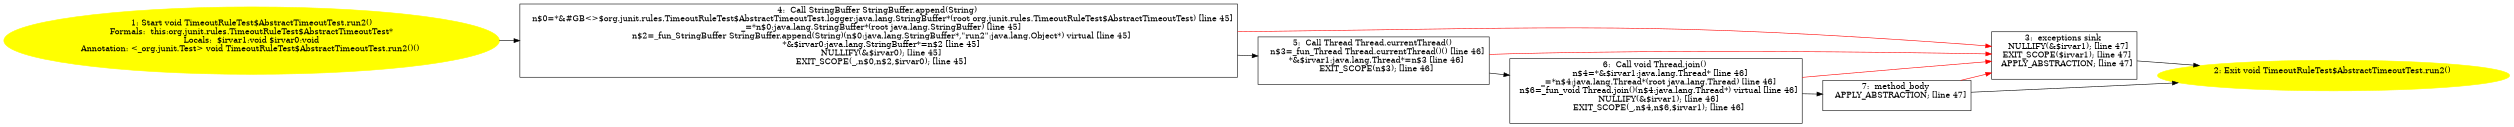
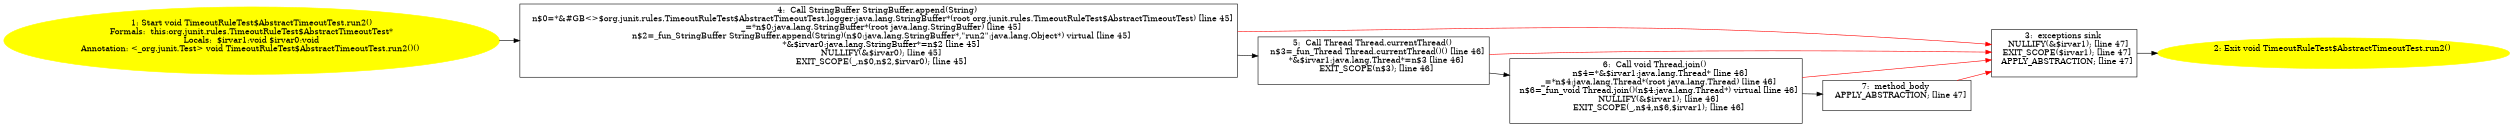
edge "7:  method_body APPLY_ABSTRACTION; [line 47]" -> "2: Exit void TimeoutRuleTest$AbstractTimeoutTest.run2()": removed
